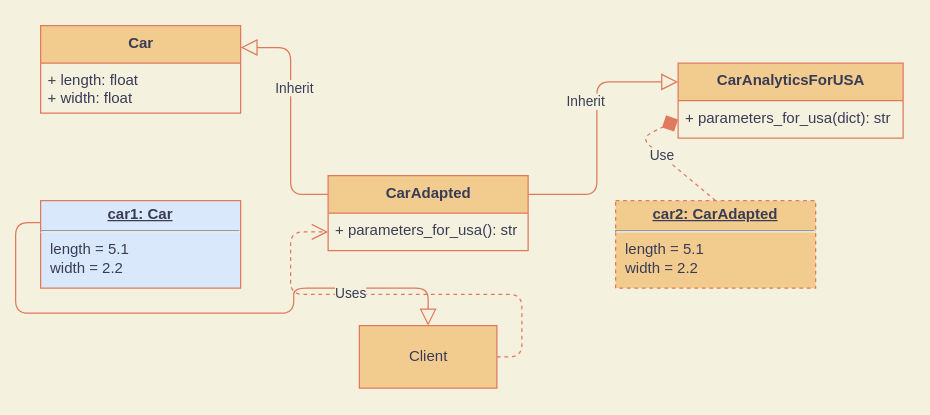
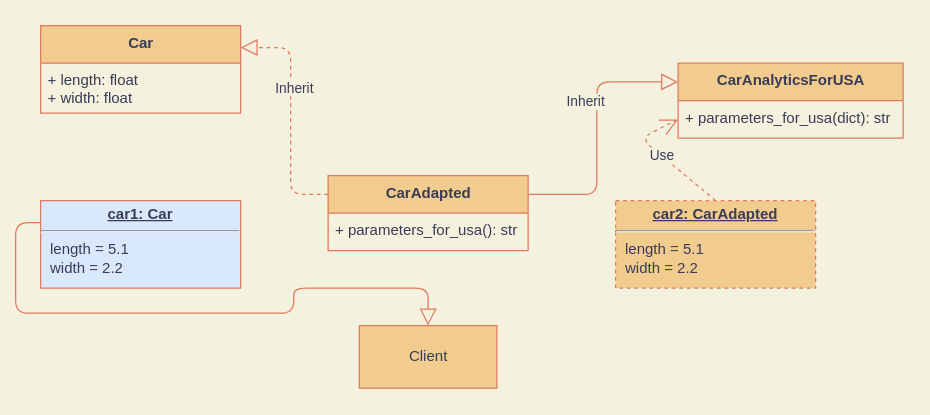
edge "сar2: CarAdapted length = 5.1 width = 2.2" -> "+ parameters_for_usa(dict): str": arrowhead diamond -> open
edge "CarAdapted" -> "Car": style solid -> dashed
edge "Client" -> "+ parameters_for_usa(): str": removed, label "Uses"
